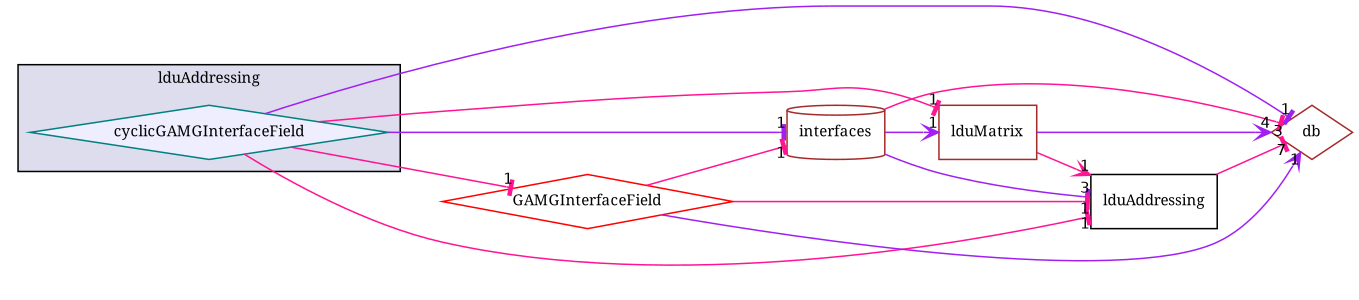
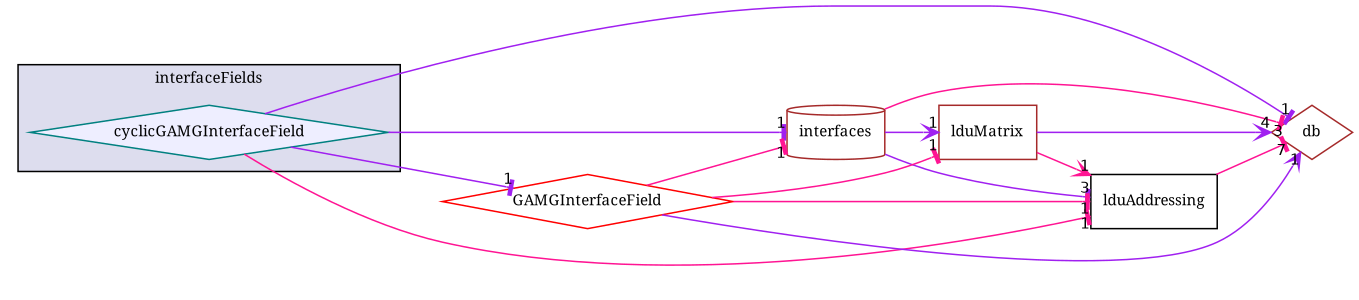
cluster "lduAddressing": label "lduAddressing" -> "interfaceFields"
edge "cyclicGAMGInterfaceField" -> "lduMatrix": now "GAMGInterfaceField" -> "lduMatrix"
edge "cyclicGAMGInterfaceField" -> "GAMGInterfaceField": color deeppink -> purple
